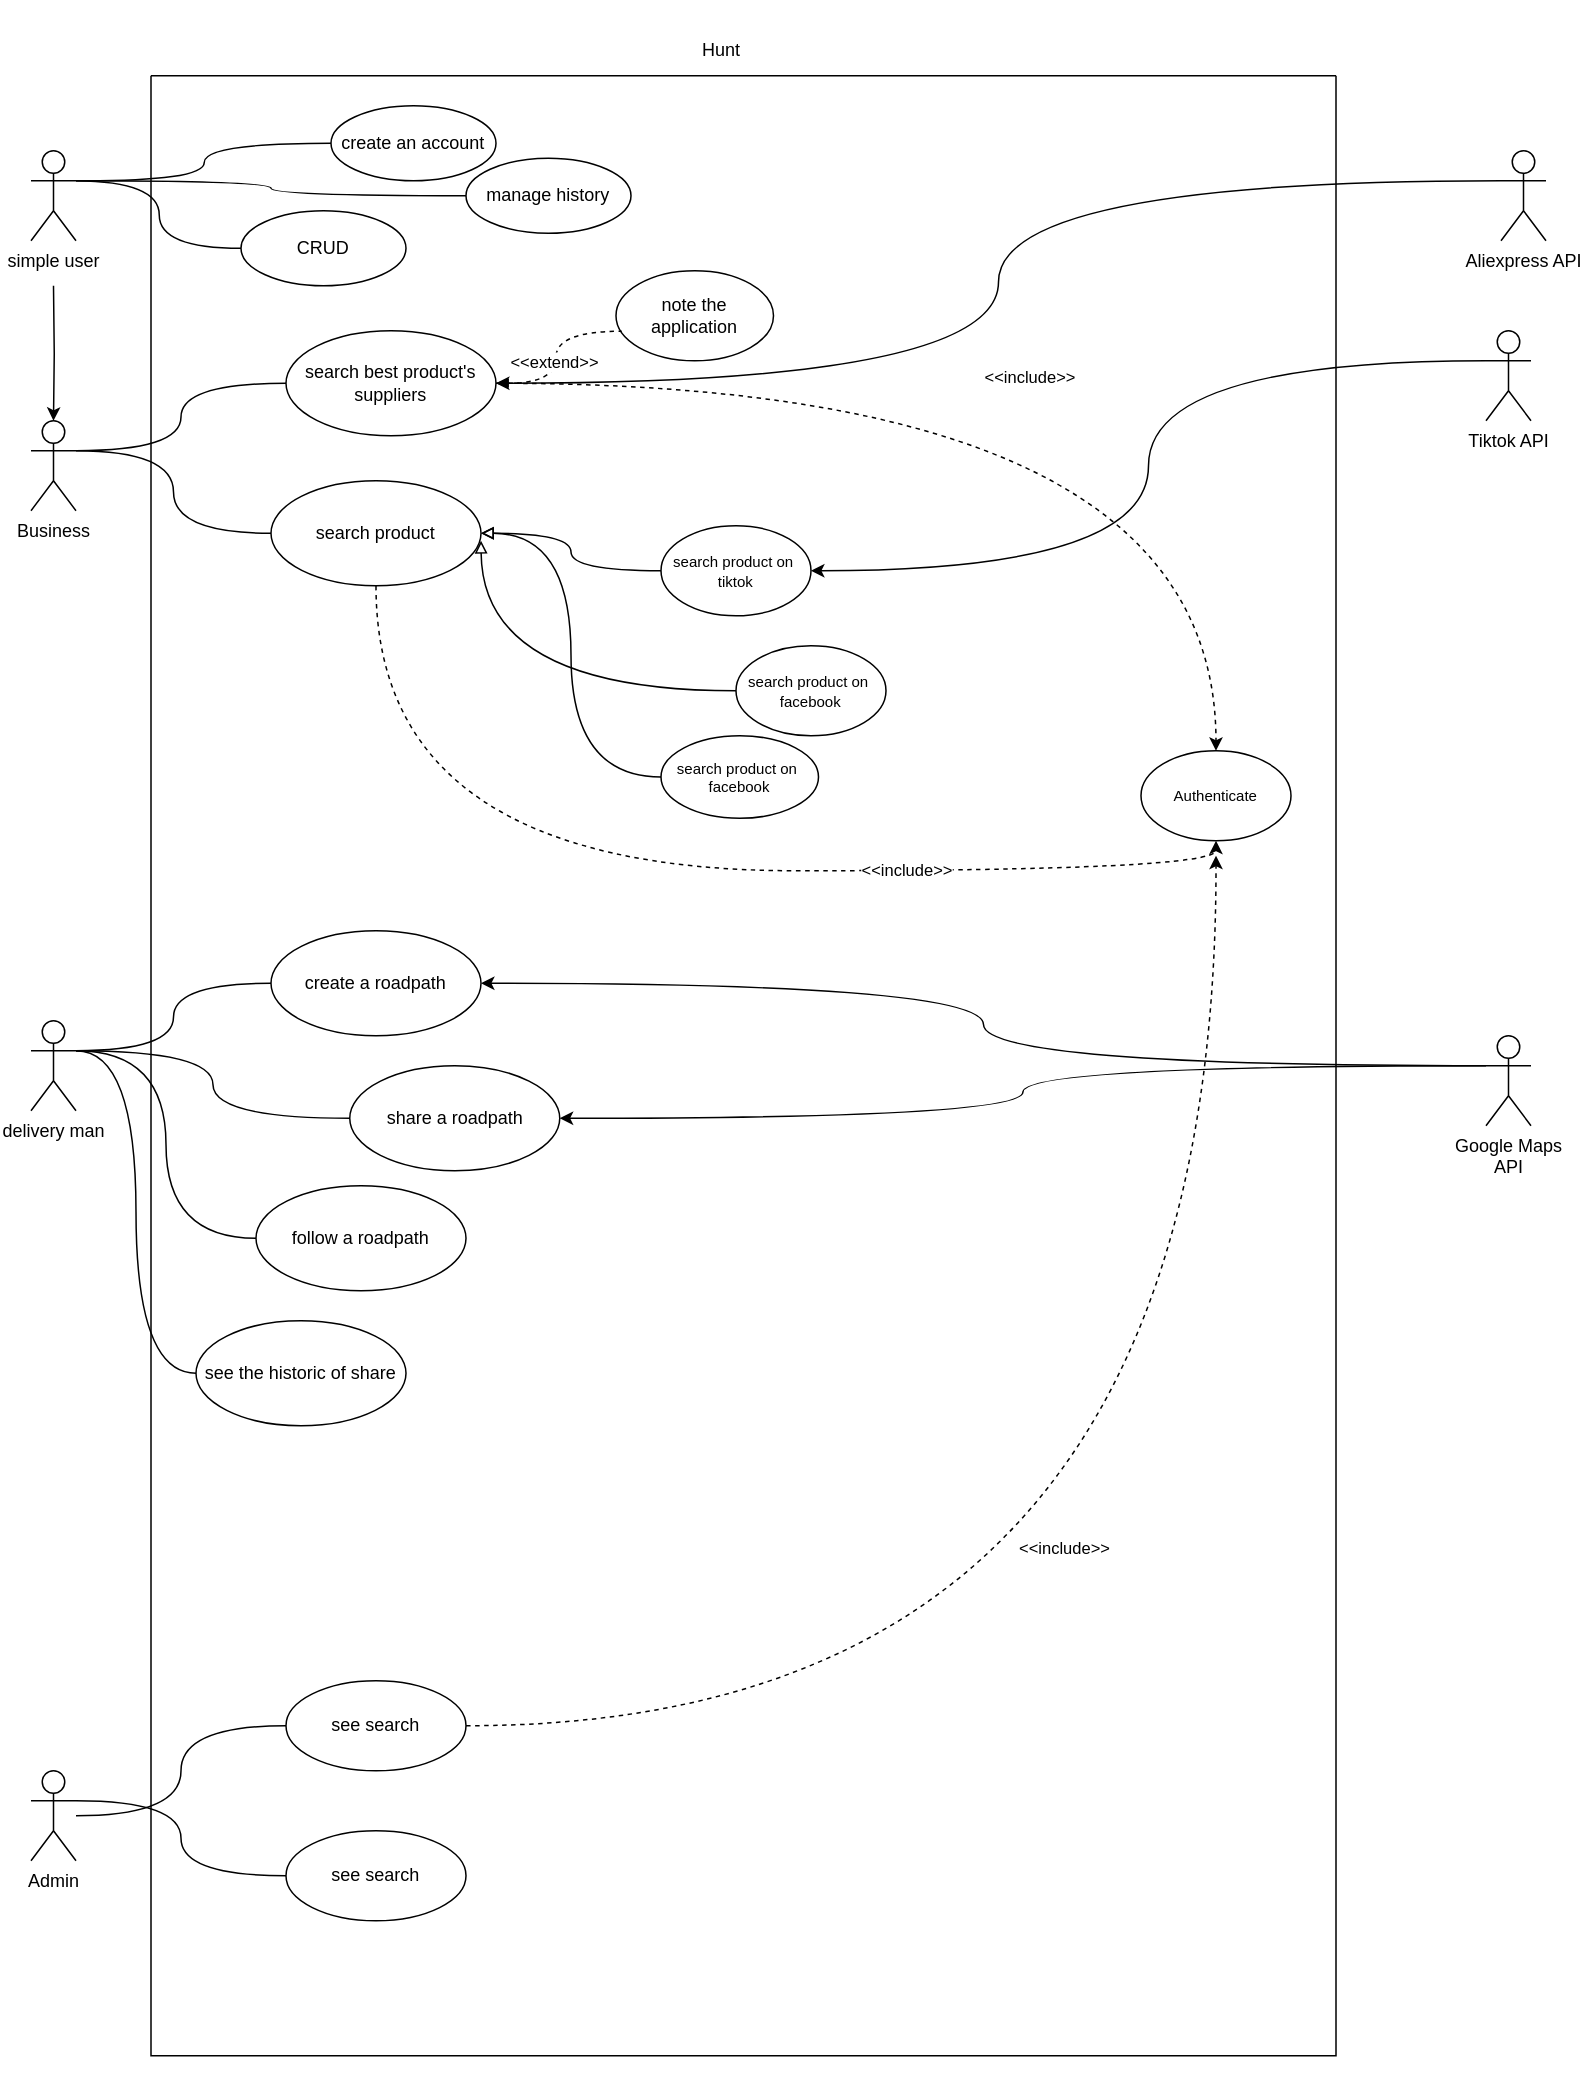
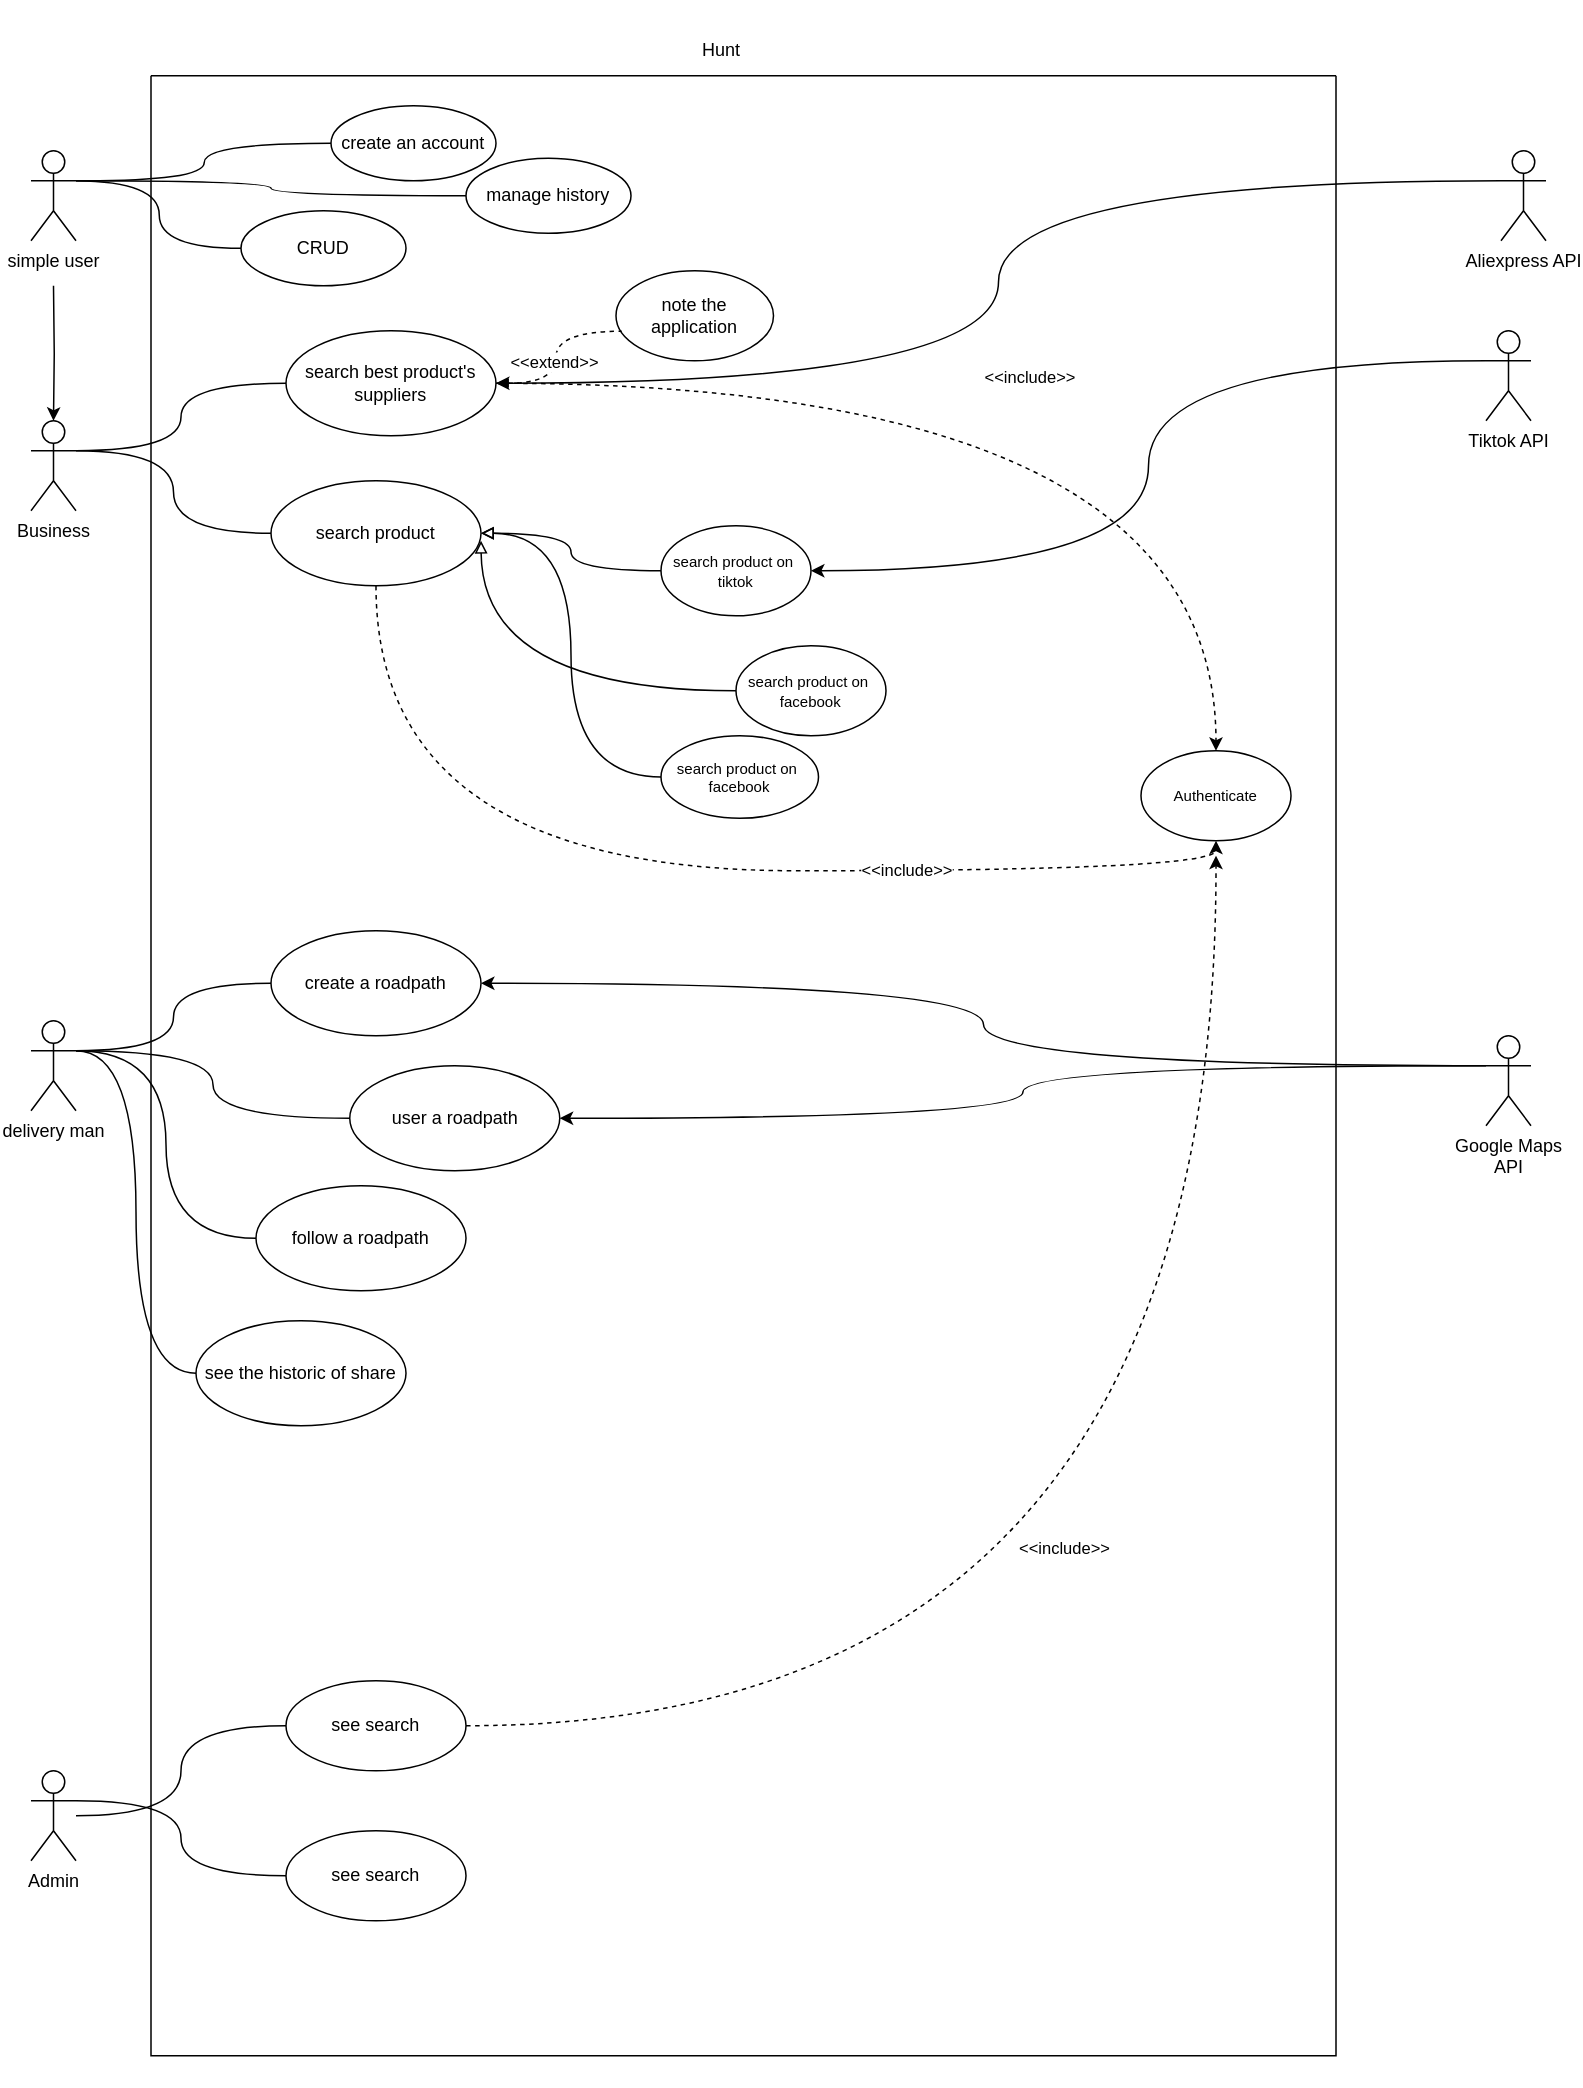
node "share a roadpath": label "share a roadpath" -> "user a roadpath"
